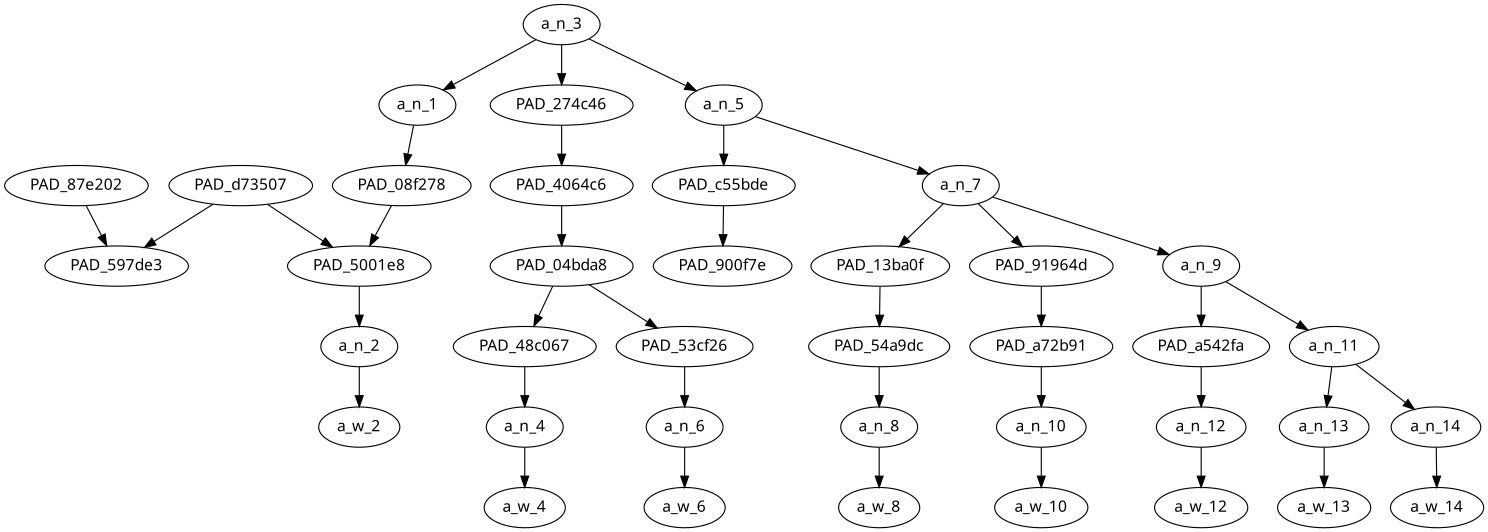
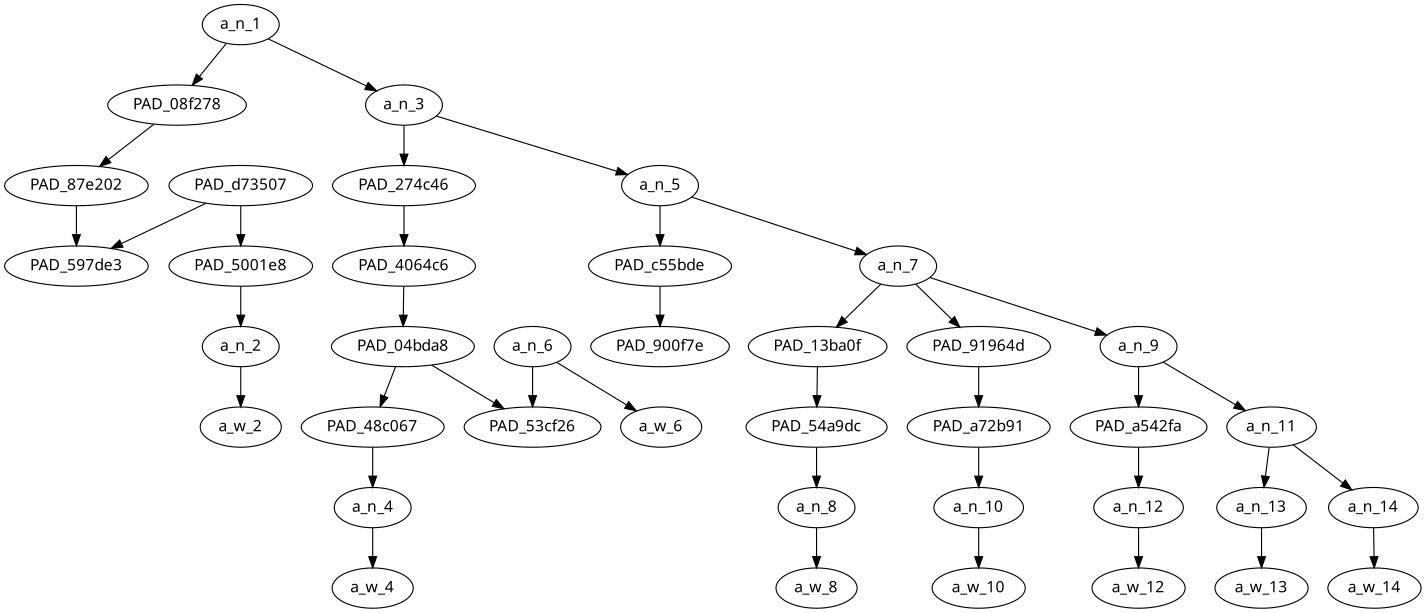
edge "a_n_3" -> "a_n_1": reversed
edge "PAD_08f278" -> "PAD_5001e8": now "PAD_08f278" -> "PAD_87e202"
edge "PAD_53cf26" -> "a_n_6": reversed
